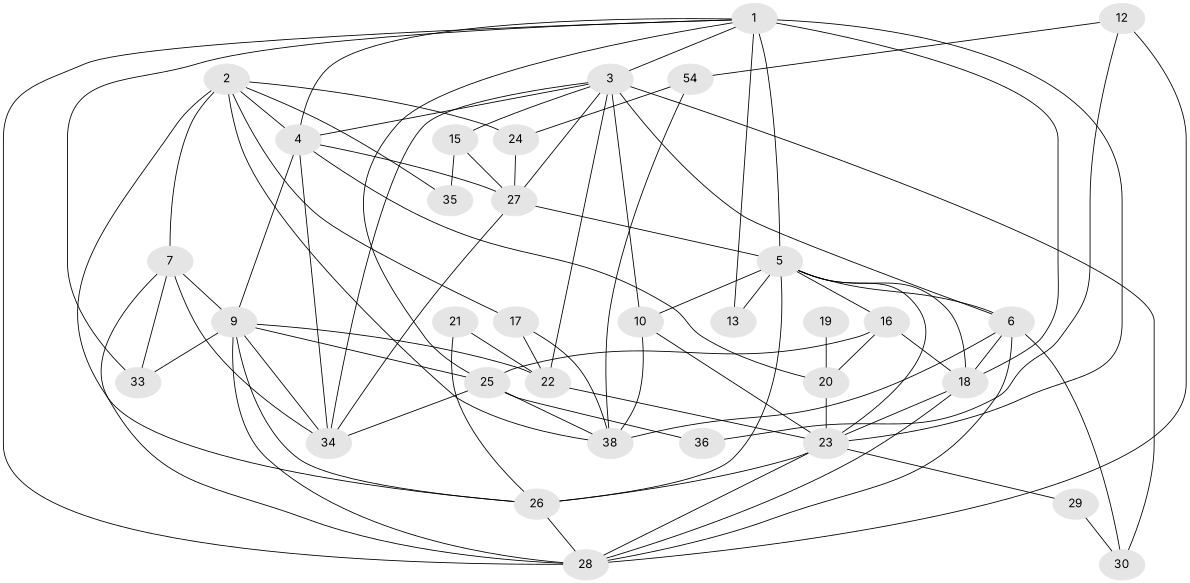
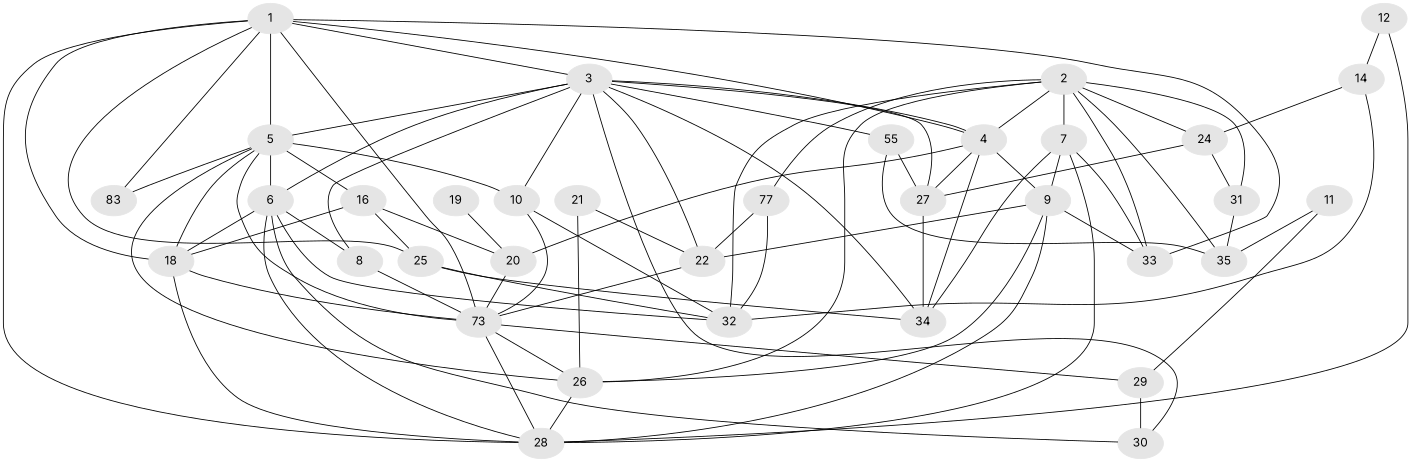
node "54": label "54" -> "14"
node "15": label "15" -> "55"
edge "2" -- "33": added
node "31": added
node "11": added
edge "27" -- "5": now "3" -- "5"
node "8": added
node "17": label "17" -> "77"
node "13": label "13" -> "83"
edge "9" -- "25": removed
edge "9" -- "34": removed
node "38": label "38" -> "32"
node "36": removed
node "23": label "23" -> "73"
